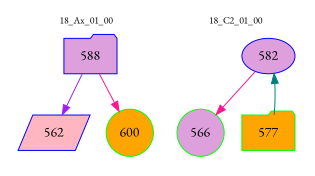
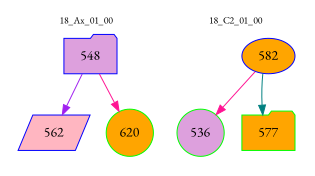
node "588": label "588" -> "548"
node "582": fillcolor plum -> orange
edge "577" -> "582": reversed
node "600": label "600" -> "620"
node "566": label "566" -> "536"
